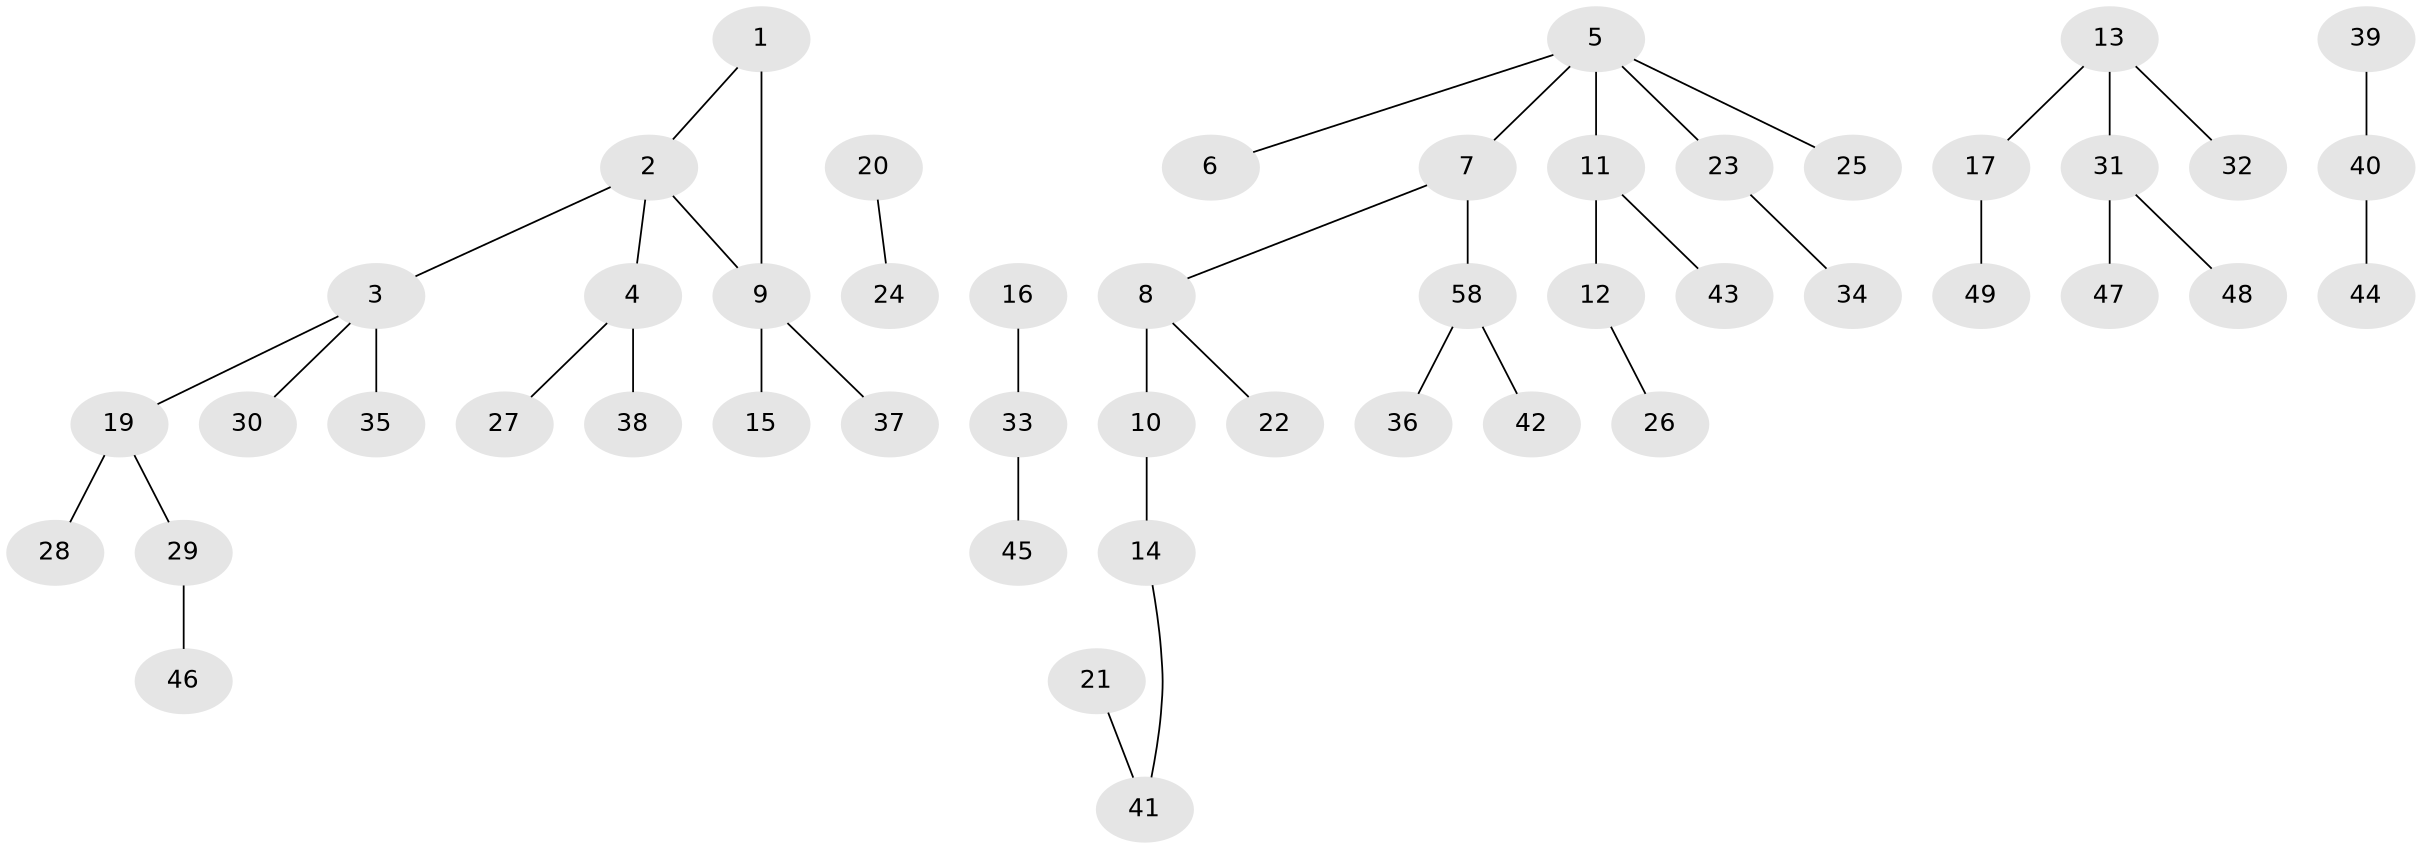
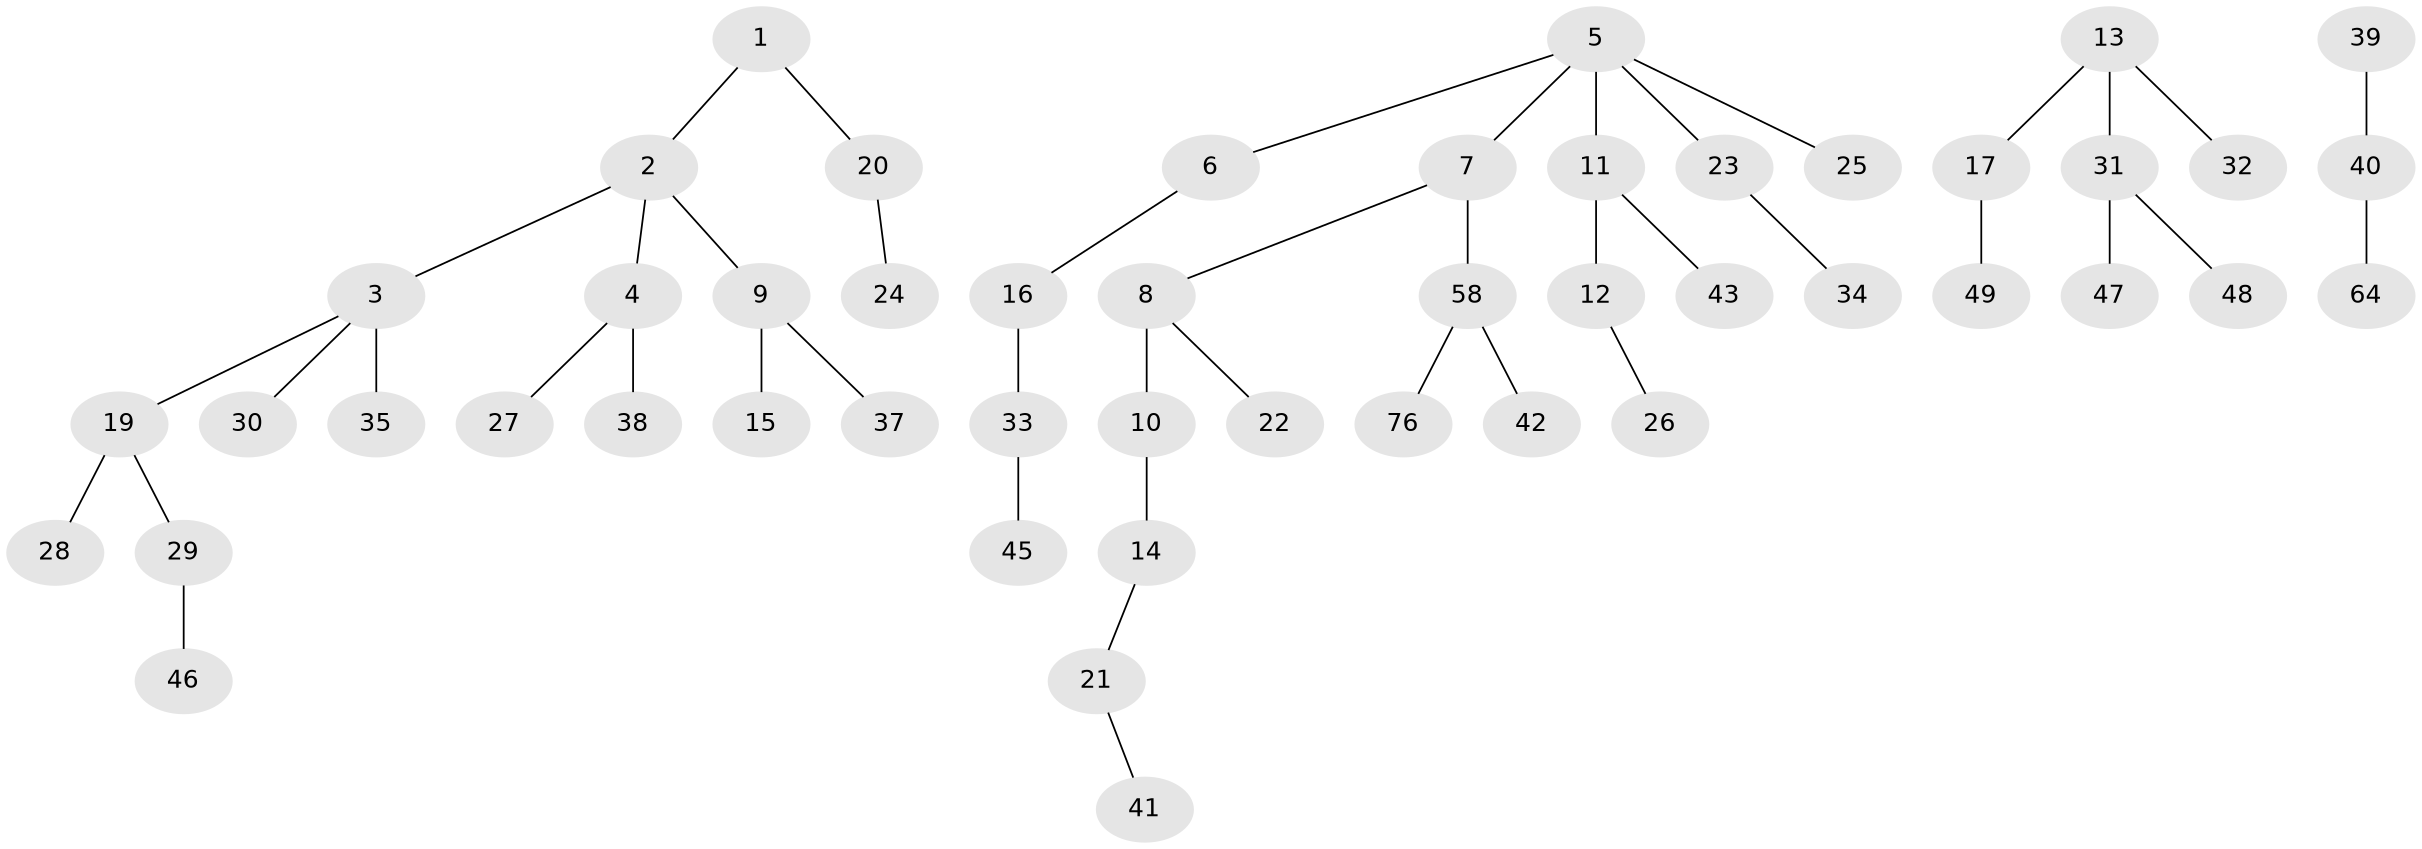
edge "1" -- "9": now "1" -- "20"
edge "6" -- "16": added
node "44": label "44" -> "64"
node "36": label "36" -> "76"
edge "14" -- "41": now "14" -- "21"
